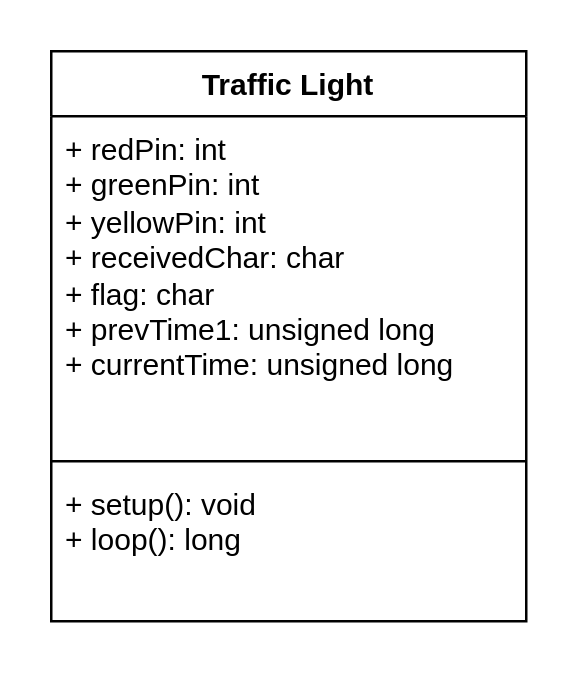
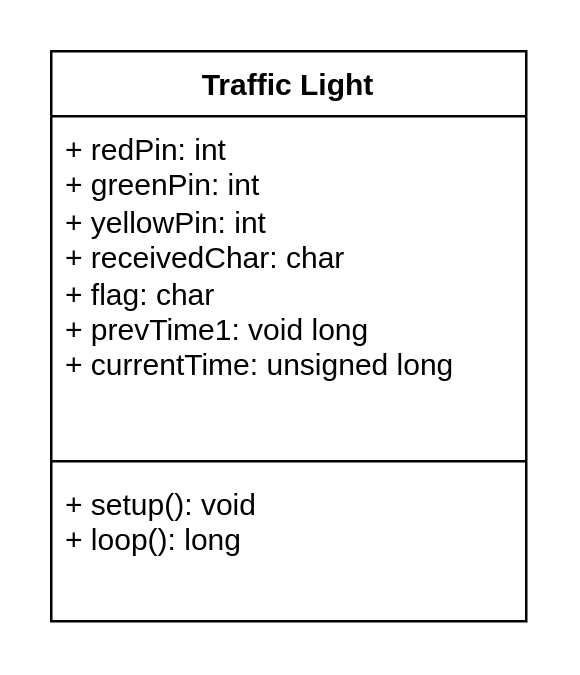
node "+ redPin: int + greenPin: int + yellowPin: int + receivedChar: char + flag: char + prevTime1: unsigned long + currentTime: unsigned long": label "+ redPin: int + greenPin: int + yellowPin: int + receivedChar: char + flag: char + prevTime1: unsigned long + currentTime: unsigned long" -> "+ redPin: int + greenPin: int + yellowPin: int + receivedChar: char + flag: char + prevTime1: void long + currentTime: unsigned long"
